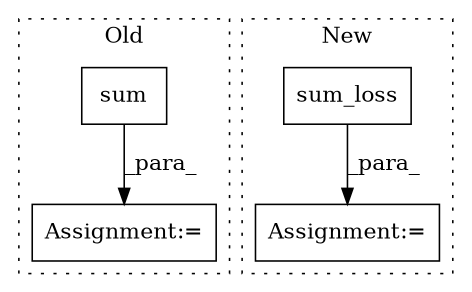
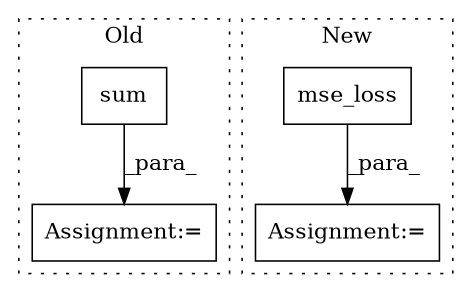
node "sum_loss": label "sum_loss" -> "mse_loss"
